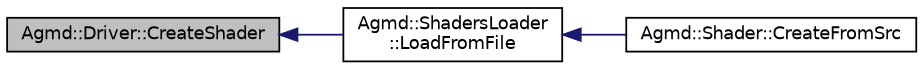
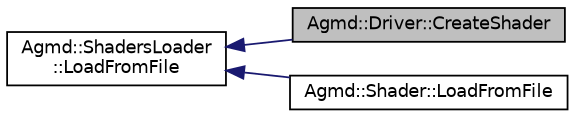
edge "Agmd::ShadersLoader ::LoadFromFile" -> "Agmd::Driver::CreateShader": reversed
node "Agmd::Shader::CreateFromSrc": label "Agmd::Shader::CreateFromSrc" -> "Agmd::Shader::LoadFromFile"
